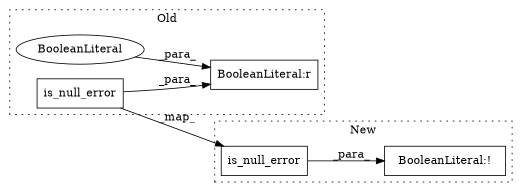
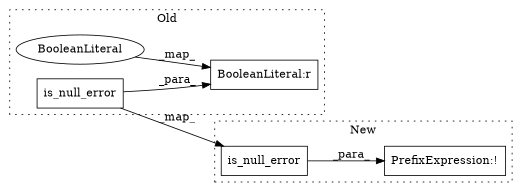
edge "BooleanLiteral" -> "BooleanLiteral:r": label "_para_" -> "_map_"
node "BooleanLiteral:!": label "BooleanLiteral:!" -> "PrefixExpression:!"
